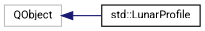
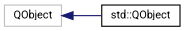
node "std::LunarProfile": label "std::LunarProfile" -> "std::QObject"
